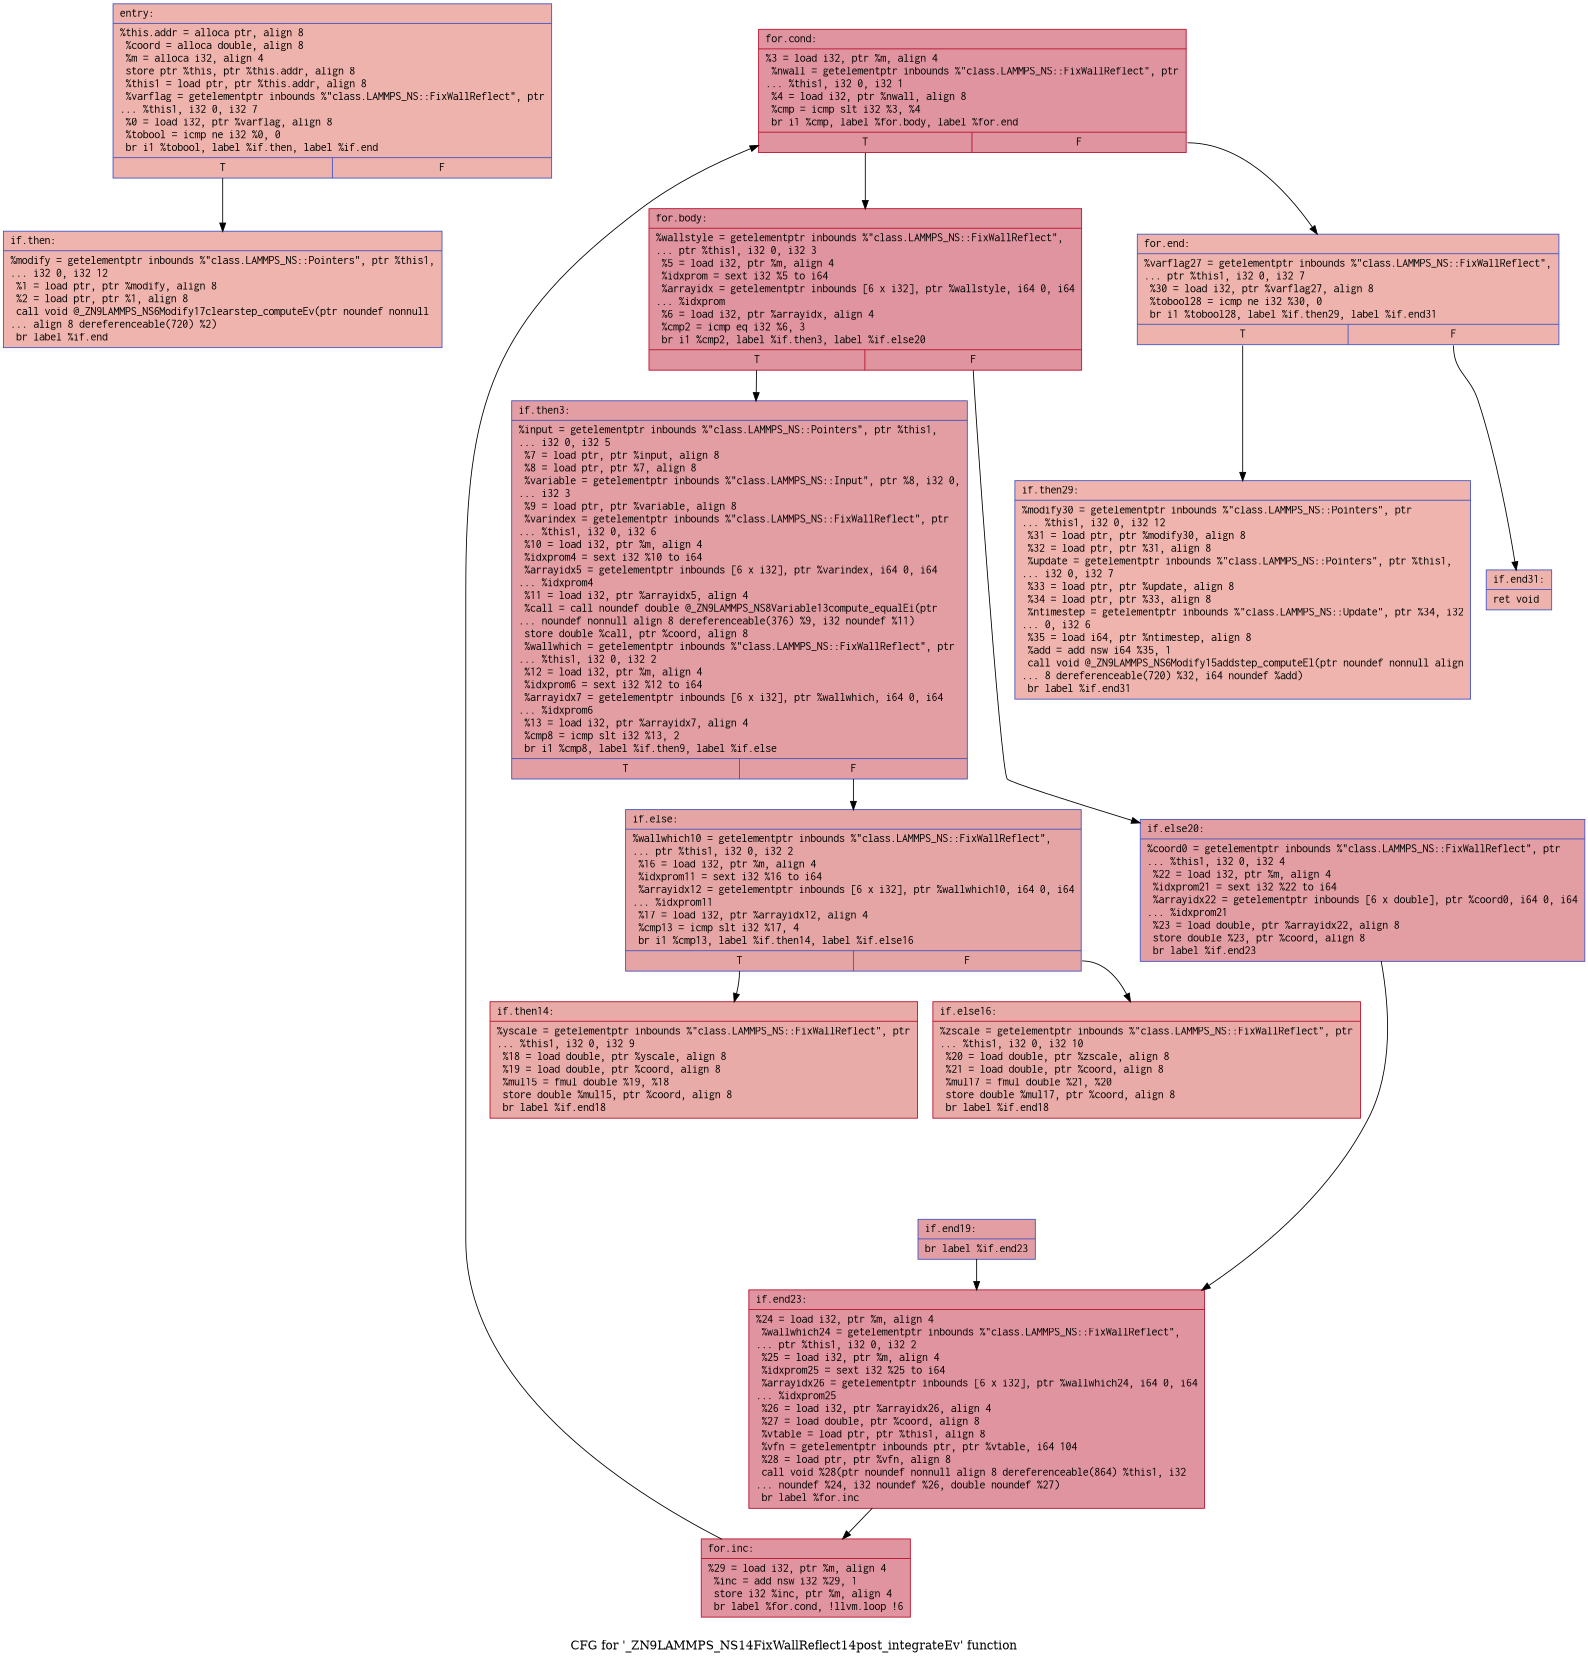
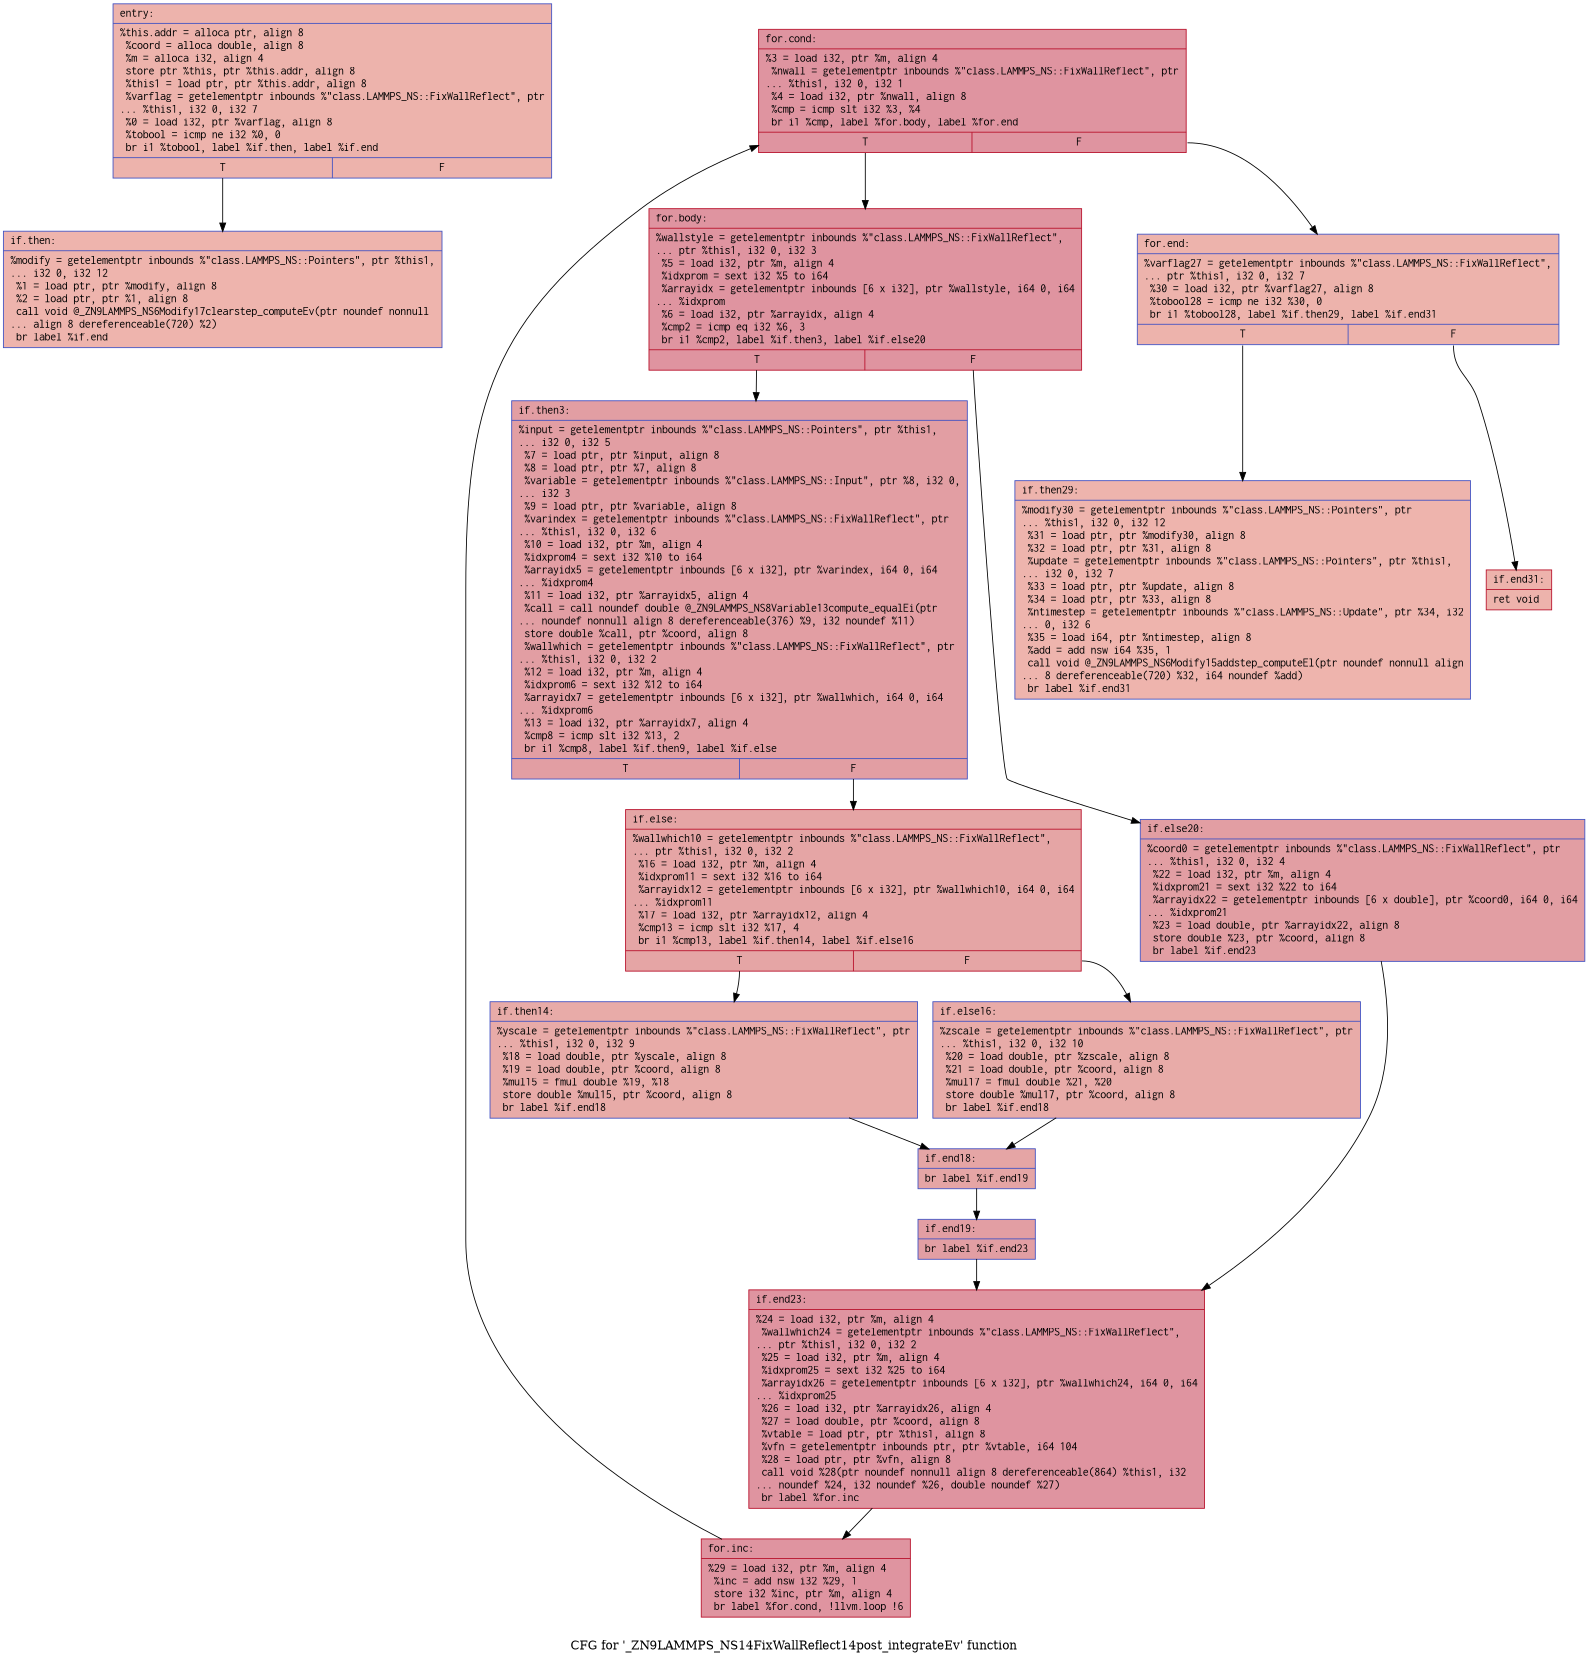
node "if.end31:": color #3d50c3ff -> #b70d28ff
node "if.else:": color #3d50c3ff -> #b70d28ff
node "if.then14:": color #b70d28ff -> #3d50c3ff
node "if.else16:": color #b70d28ff -> #3d50c3ff
node "if.end18:": added
